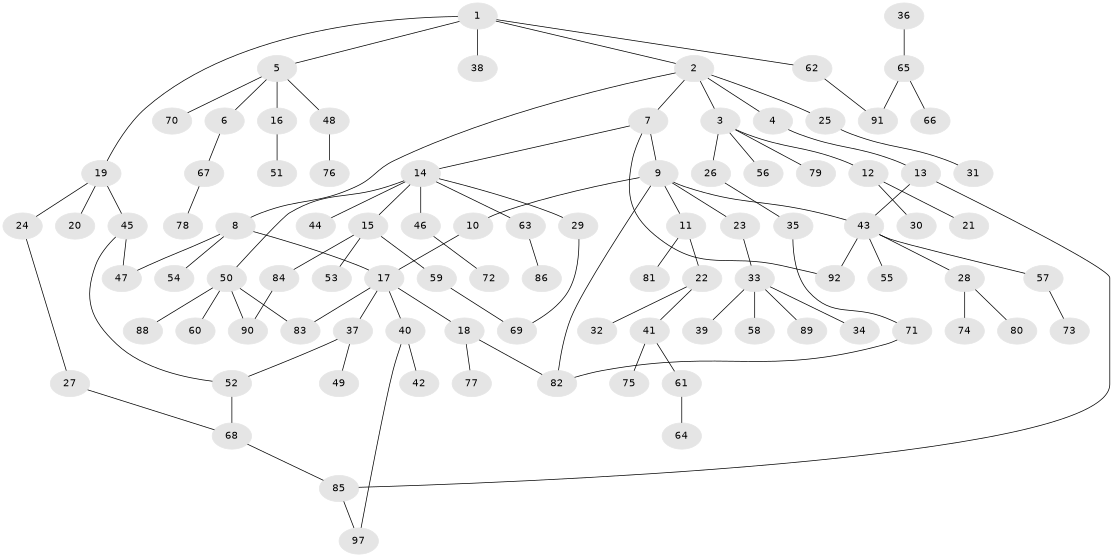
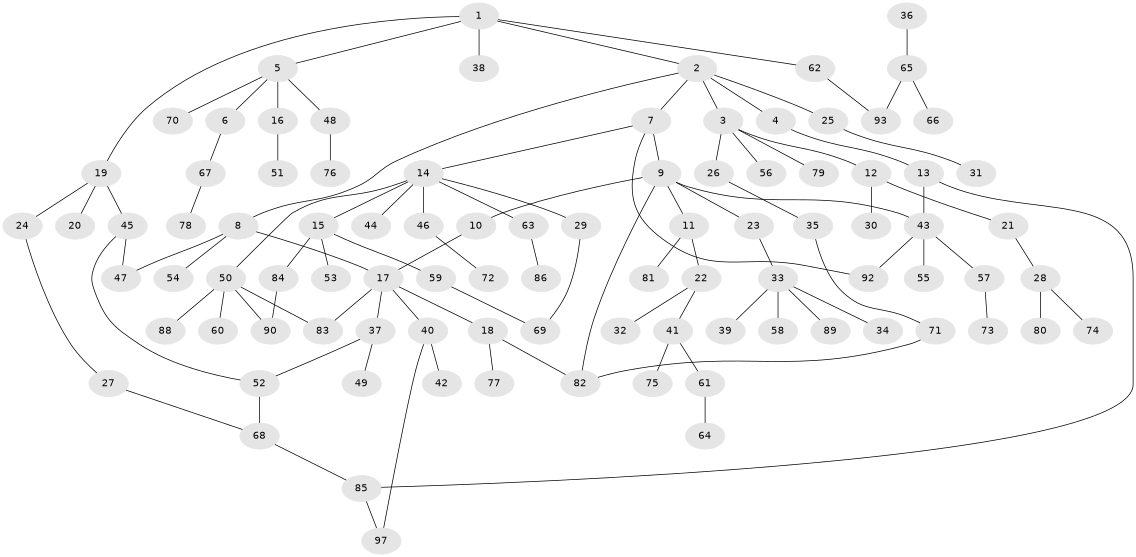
node "91": label "91" -> "93"
edge "43" -- "28": now "21" -- "28"
